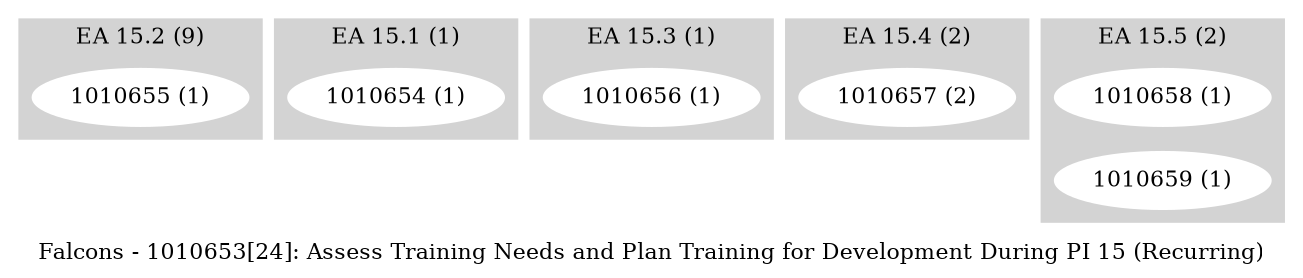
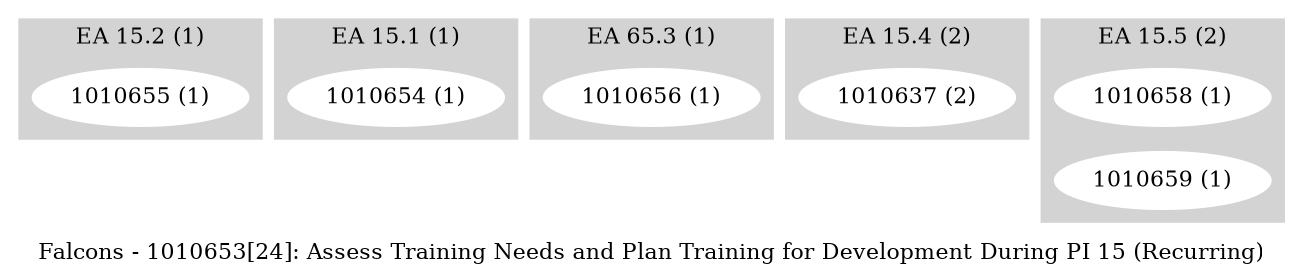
cluster "EA 15.2 (9)": label "EA 15.2 (9)" -> "EA 15.2 (1)"
cluster "EA 15.3 (1)": label "EA 15.3 (1)" -> "EA 65.3 (1)"
node "1010657 (2)": label "1010657 (2)" -> "1010637 (2)"
